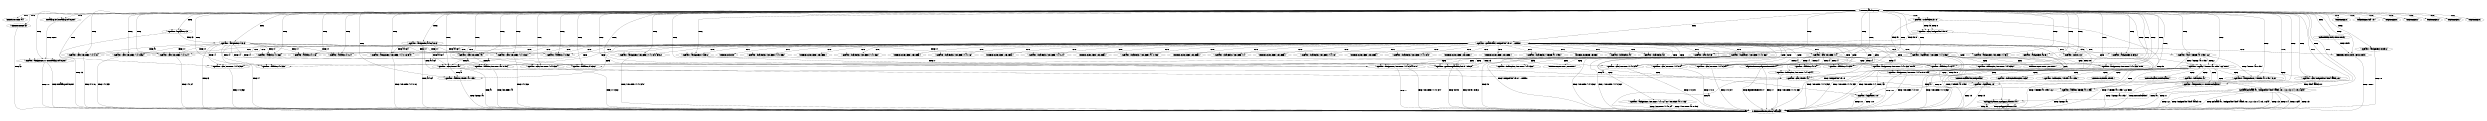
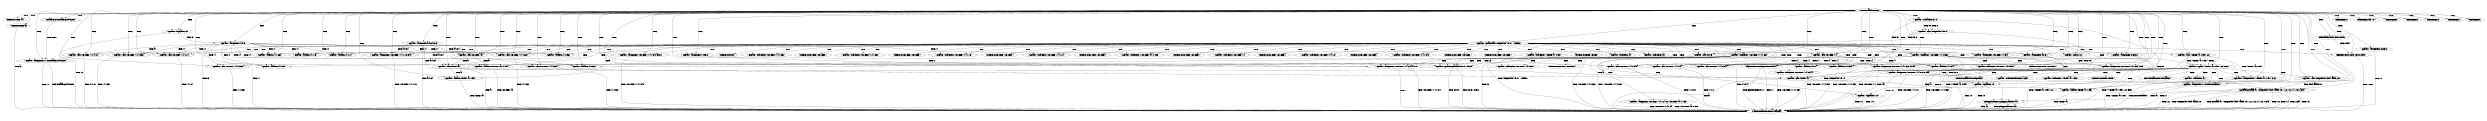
edge "(<operator>.greaterThan,(unsigned int)(v5 - 8) > 0xFFB0)" -> "(<operator>.assignment,v7 = 512)": now "(<operator>.greaterThan,(unsigned int)(v5 - 8) > 0xFFB0)" -> "(<operator>.assignment,*a2 = 1)"
node "(__errno_location,__set_location())": label "(__errno_location,__set_location())" -> "(__errno_location,__errno_location())"
edge "(<operator>.cast,(_DWORD *)(v4 + 344))" -> "(METHOD_RETURN,__int64 __fastcall)": now "(<operator>.cast,(_DWORD *)v4)" -> "(METHOD_RETURN,__int64 __fastcall)"
